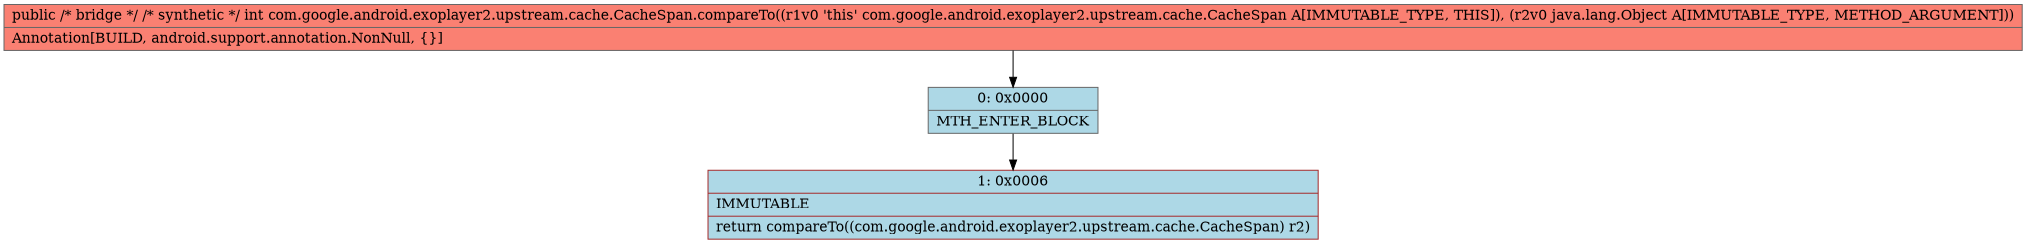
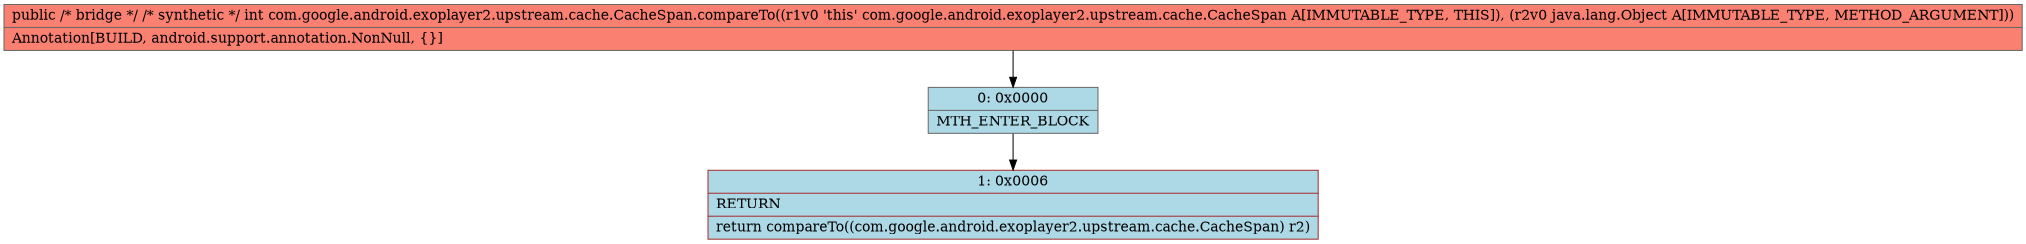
node "1: 0x0006": text "IMMUTABLE" -> "RETURN"
